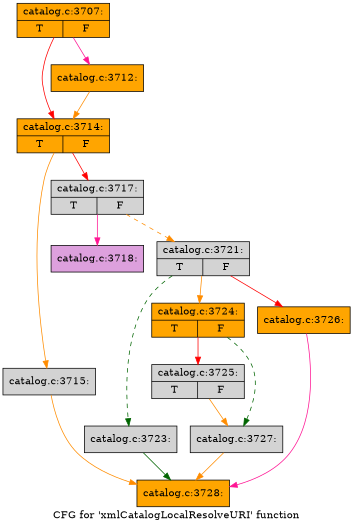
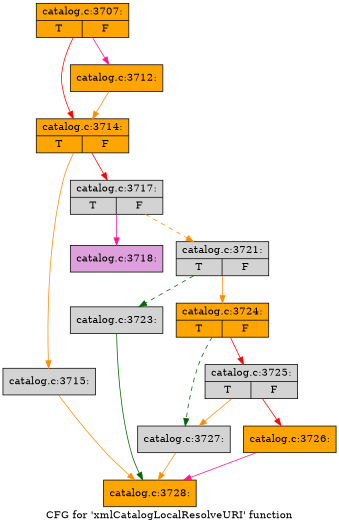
edge "catalog.c:3721:" -> "catalog.c:3726:": now "catalog.c:3725:" -> "catalog.c:3726:"
